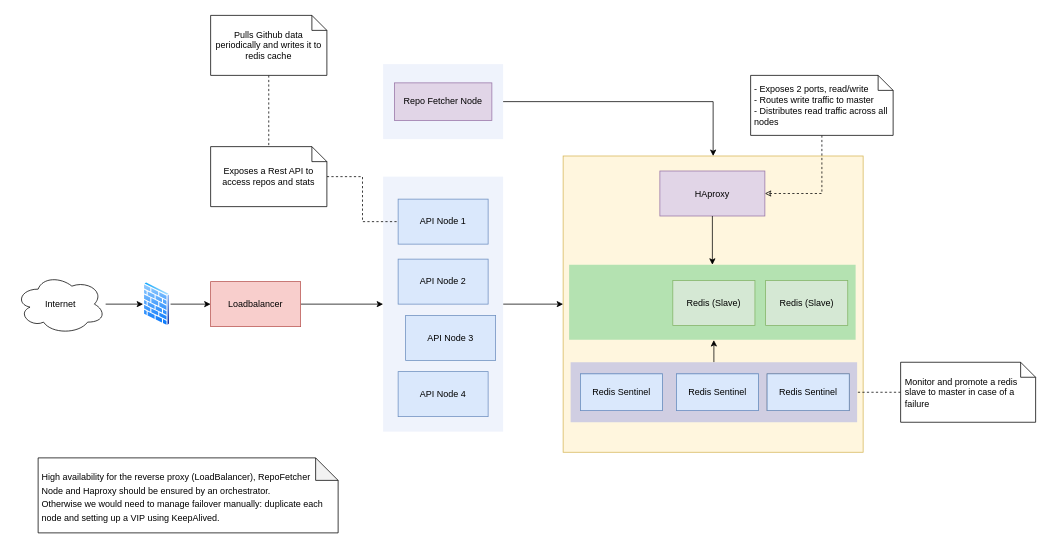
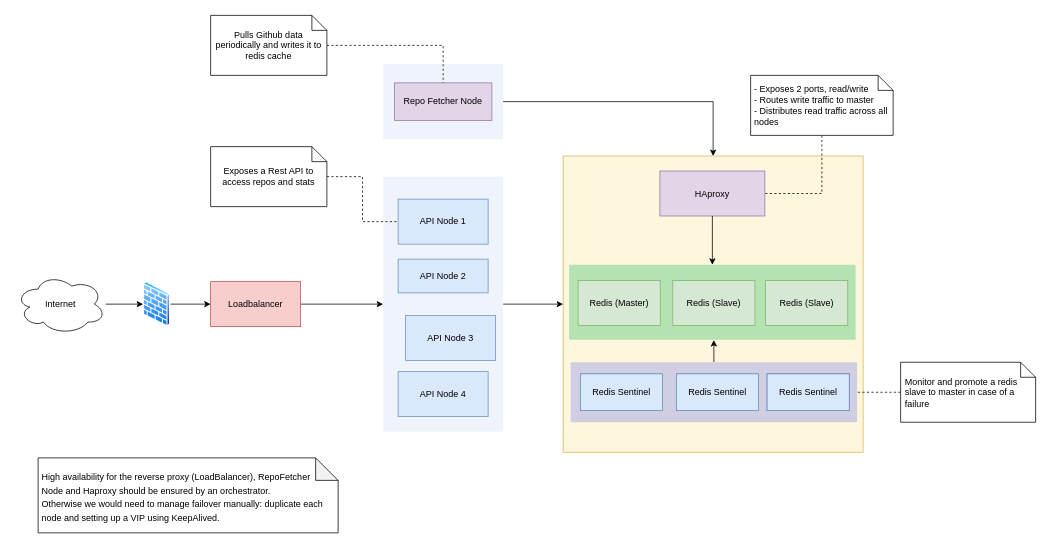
edge "Pulls Github data periodically and writes it to redis cache" -- "Exposes a Rest API to access repos and stats": now "Pulls Github data periodically and writes it to redis cache" -- "Repo Fetcher Node"
edge "- Exposes 2 ports, read/write - Routes write traffic to master - Distributes read traffic across all nodes" -> "HAproxy": arrowhead classic -> none
node "API Node 2": size 90x45 -> 90x34
node "Redis (Master)": added
